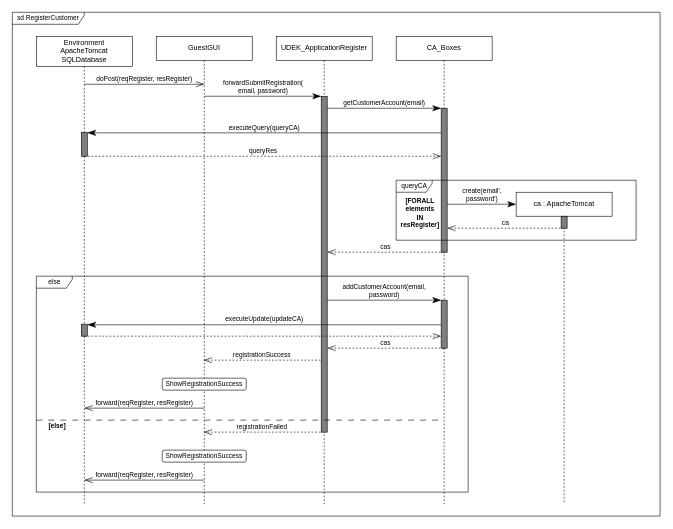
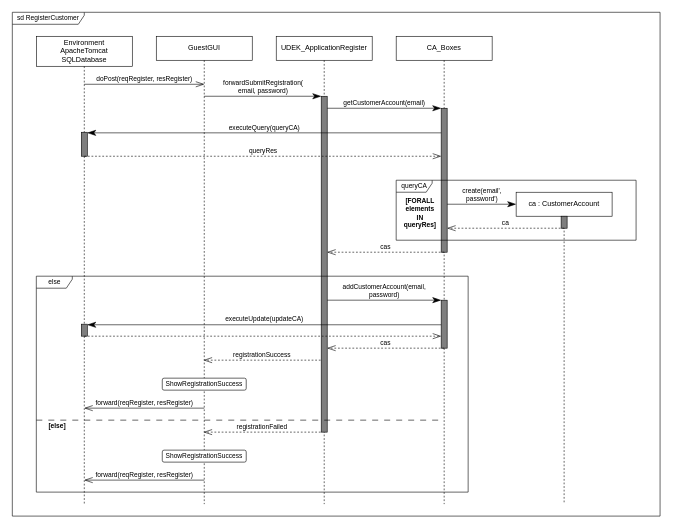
node "ca : ApacheTomcat": label "ca : ApacheTomcat" -> "ca : CustomerAccount"
node "[FORALL elements IN resRegister]": label "[FORALL elements IN resRegister]" -> "[FORALL elements IN queryRes]"
